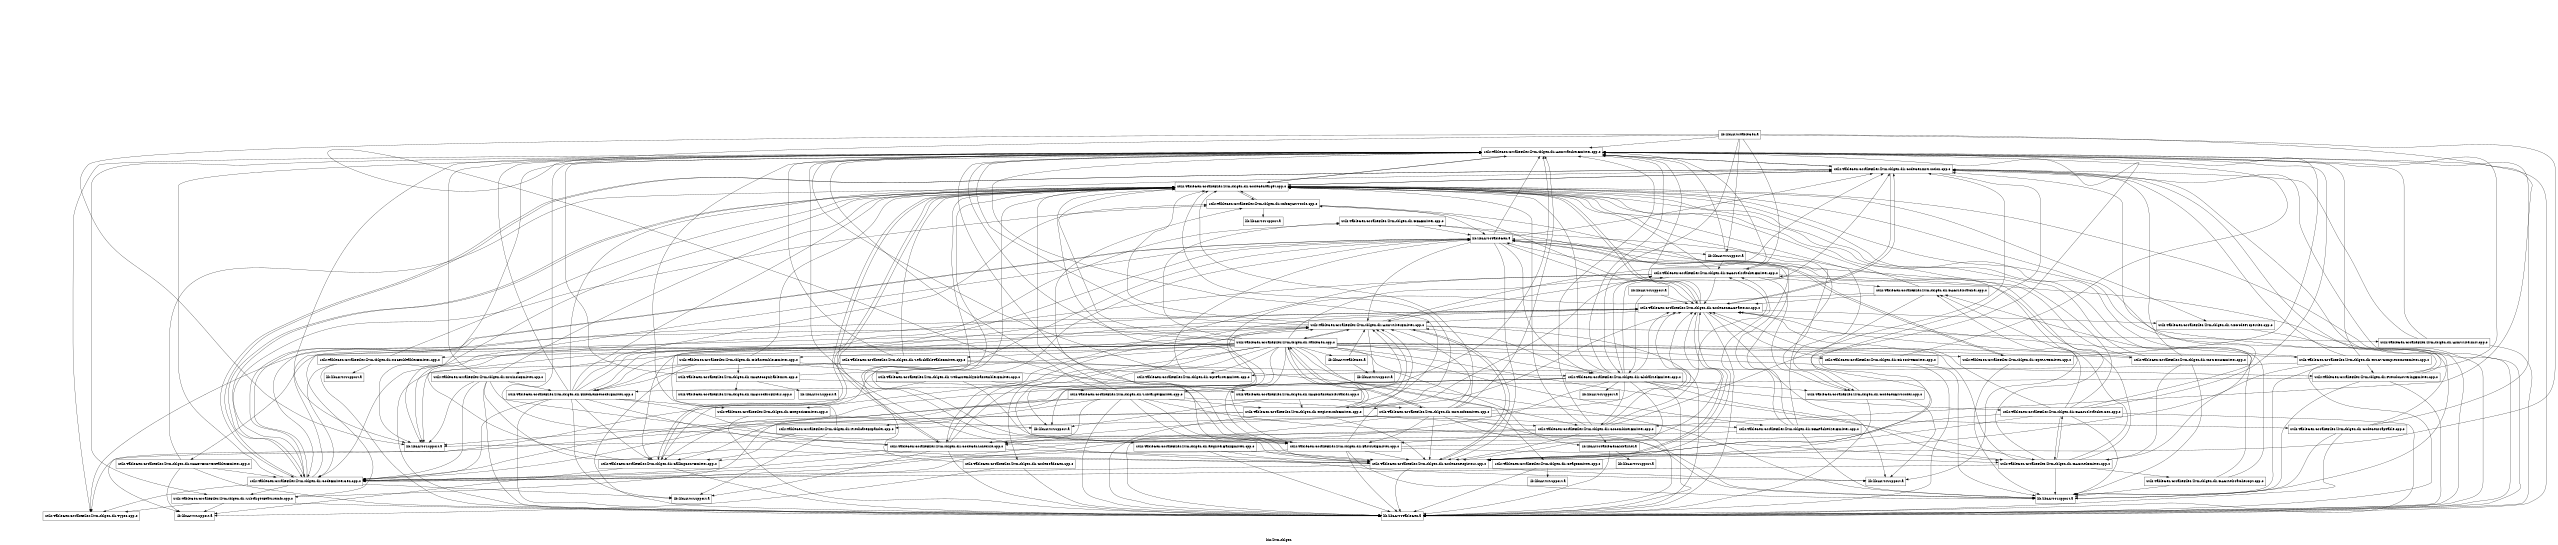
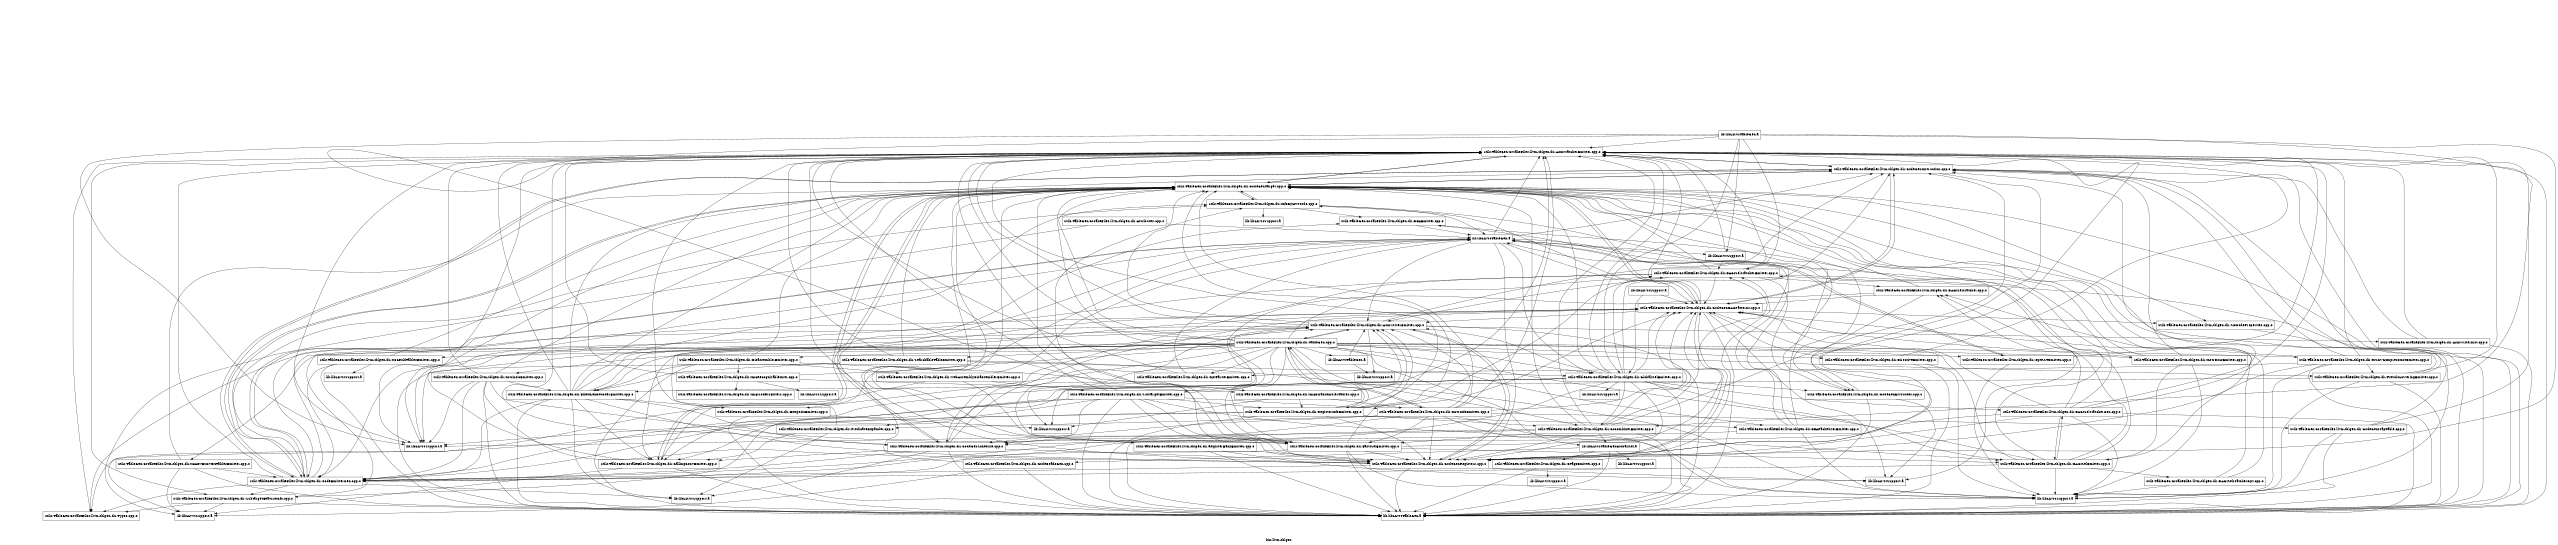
node "utils/TableGen/CMakeFiles/llvm-tblgen.dir/Attributes.cpp.o": added
edge "utils/TableGen/CMakeFiles/llvm-tblgen.dir/TableGen.cpp.o" -> "utils/TableGen/CMakeFiles/llvm-tblgen.dir/DFAEmitter.cpp.o": now "utils/TableGen/CMakeFiles/llvm-tblgen.dir/InfoByHwMode.cpp.o" -> "utils/TableGen/CMakeFiles/llvm-tblgen.dir/DFAEmitter.cpp.o"
edge "utils/TableGen/CMakeFiles/llvm-tblgen.dir/TableGen.cpp.o" -> "utils/TableGen/CMakeFiles/llvm-tblgen.dir/CodeBeadsGen.cpp.o": now "lib/libLLVMTableGenGlobalISel.a" -> "utils/TableGen/CMakeFiles/llvm-tblgen.dir/CodeBeadsGen.cpp.o"
edge "utils/TableGen/CMakeFiles/llvm-tblgen.dir/TableGen.cpp.o" -> "utils/TableGen/CMakeFiles/llvm-tblgen.dir/CTagsEmitter.cpp.o": now "lib/libLLVMTableGenGlobalISel.a" -> "utils/TableGen/CMakeFiles/llvm-tblgen.dir/CTagsEmitter.cpp.o"
